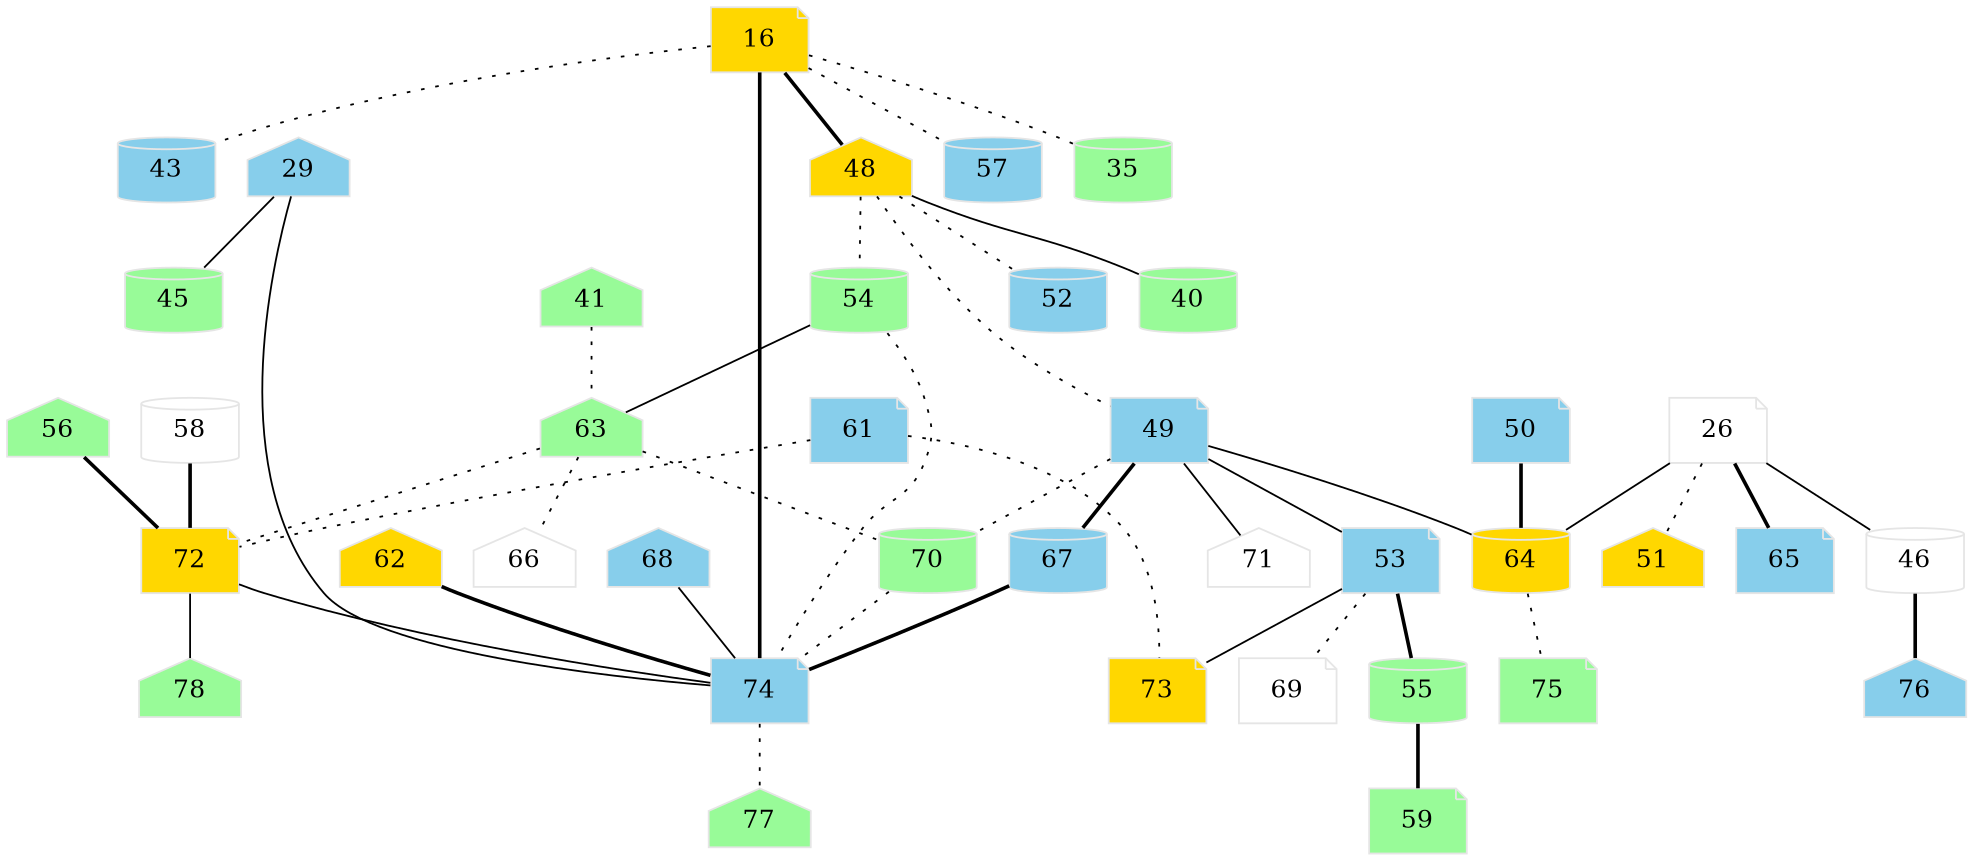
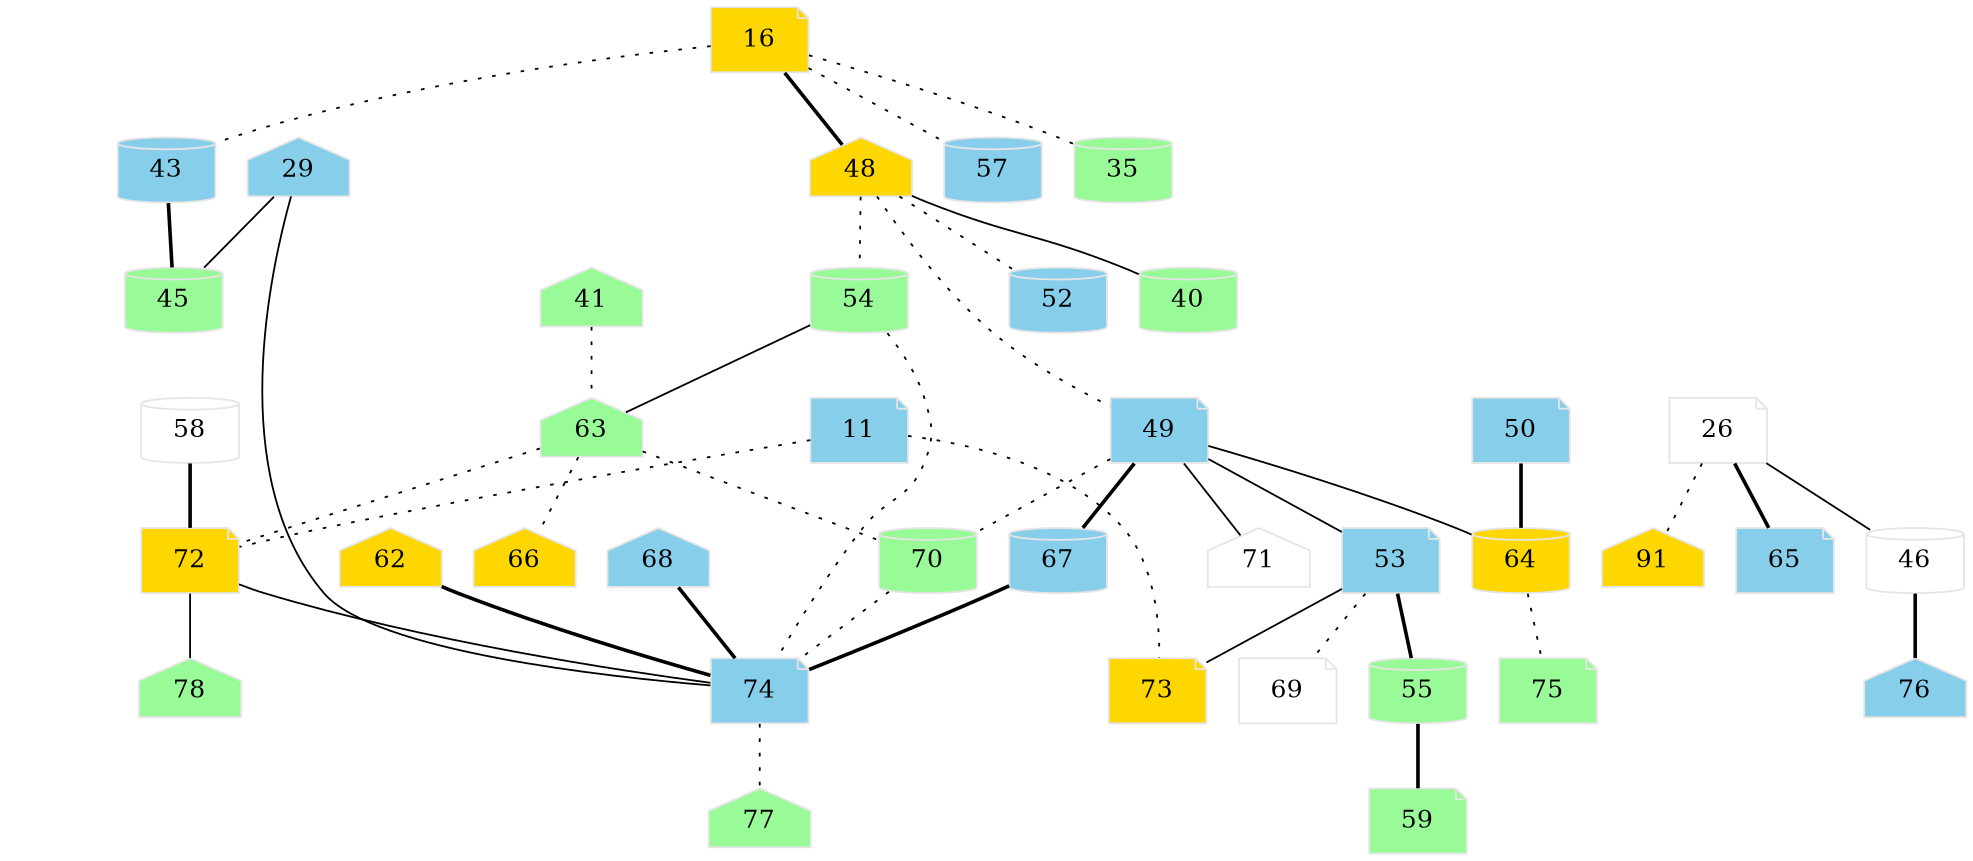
edge "43" -- "45": added
edge "16" -- "74": removed
node "56": removed
node "61": label "61" -> "11"
edge "26" -- "64": removed
node "66": fillcolor white -> gold
node "51": label "51" -> "91"
edge "68" -- "74": style solid -> bold
